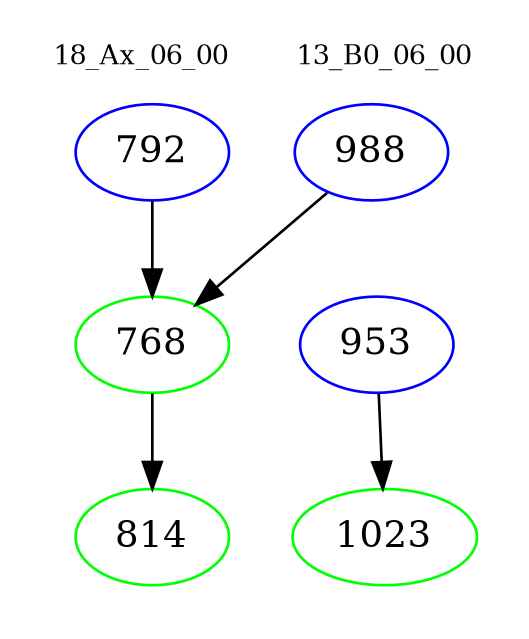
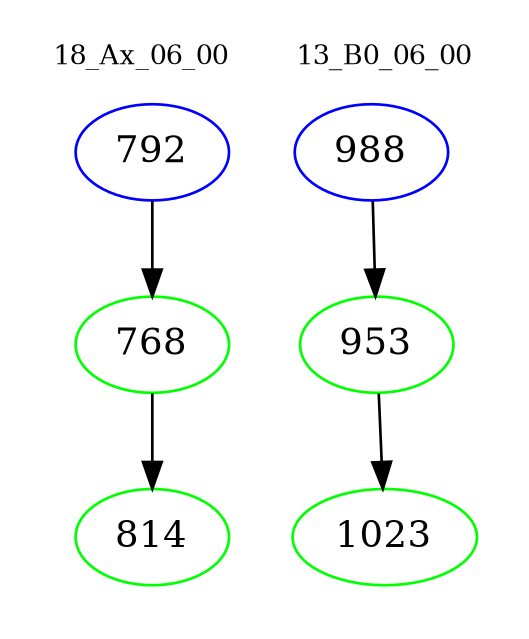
edge "988" -> "768": now "988" -> "953"
node "953": color blue -> green
